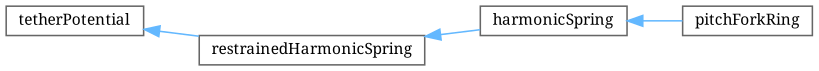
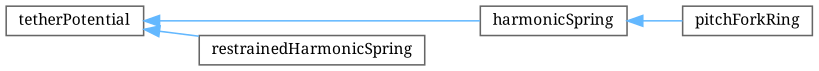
edge "harmonicSpring" -> "restrainedHarmonicSpring": now "harmonicSpring" -> "tetherPotential"
